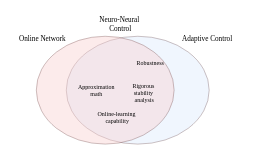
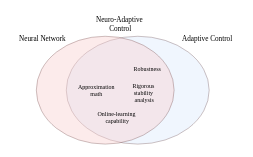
node "Neuro-Neural Control": label "Neuro-Neural Control" -> "Neuro-Adaptive Control"
node "Online Network": label "Online Network" -> "Neural Network"
node "Robustness": moved (150, 63) -> (147, 69)
